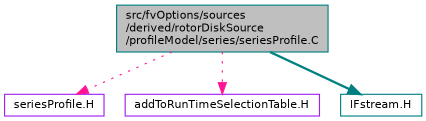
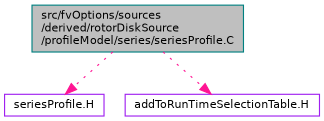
node "IFstream.H": removed
